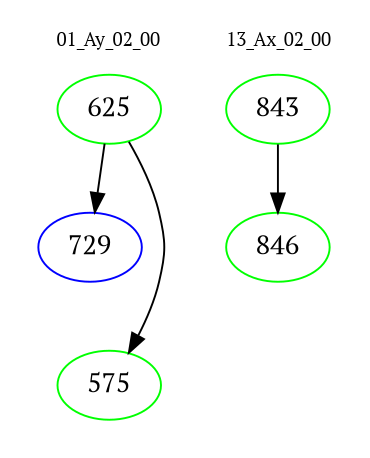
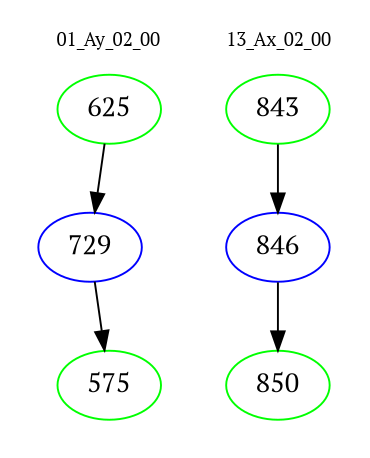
edge "625" -> "575": now "729" -> "575"
node "846": color green -> blue
node "850": added
